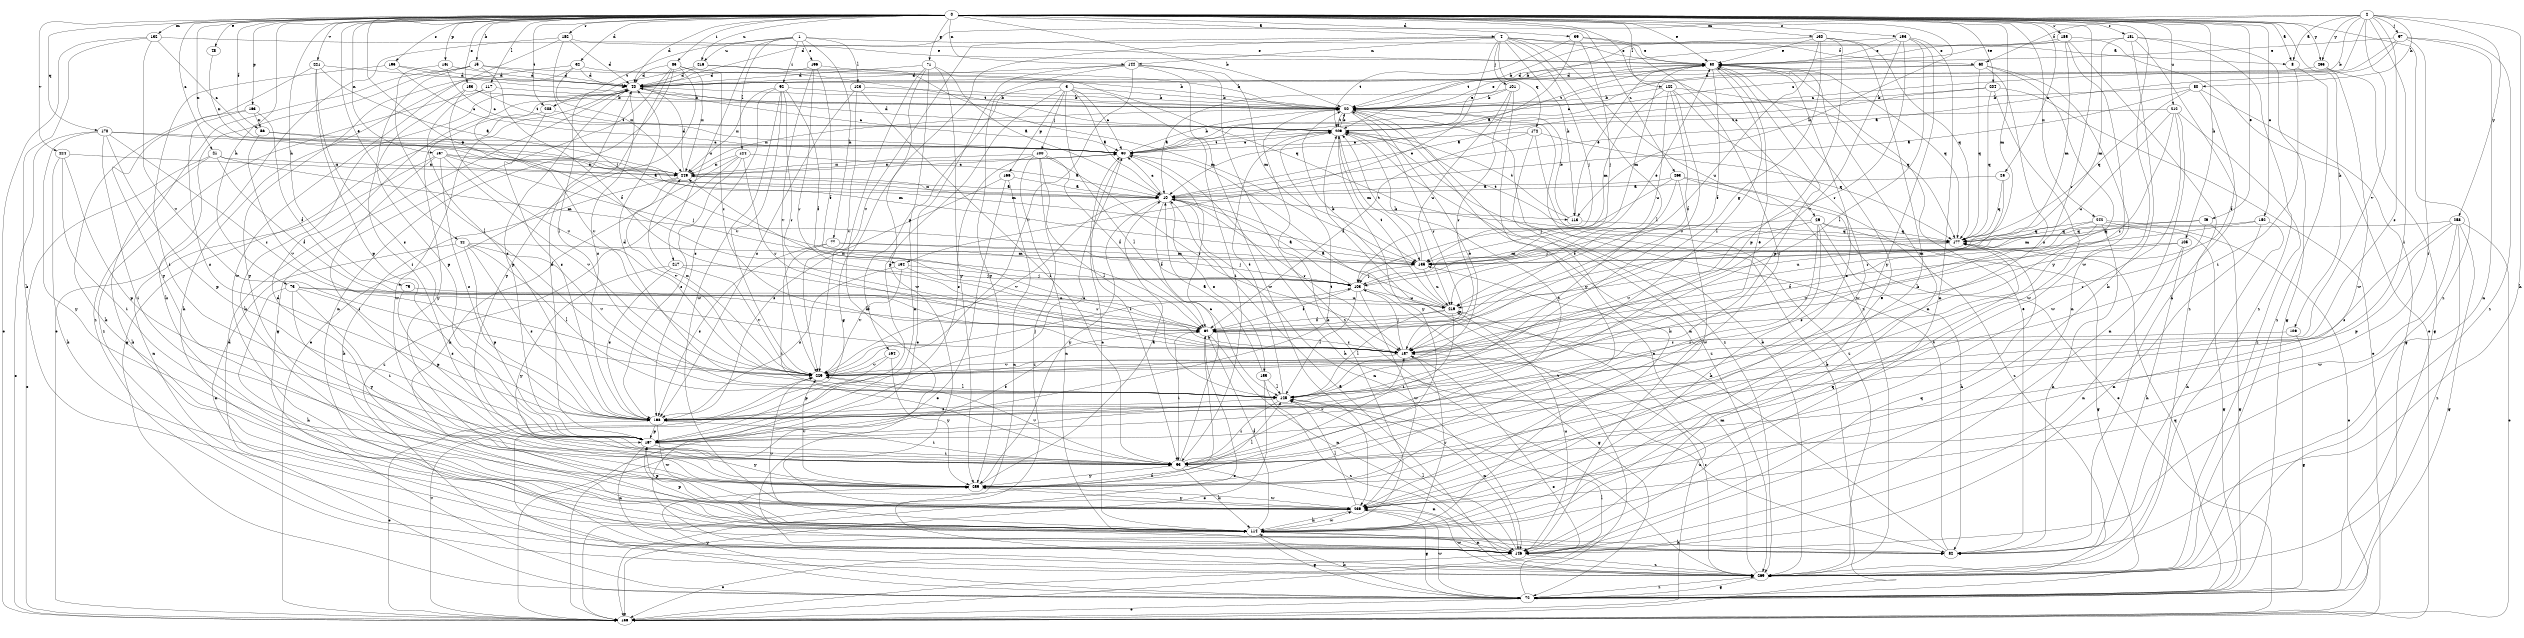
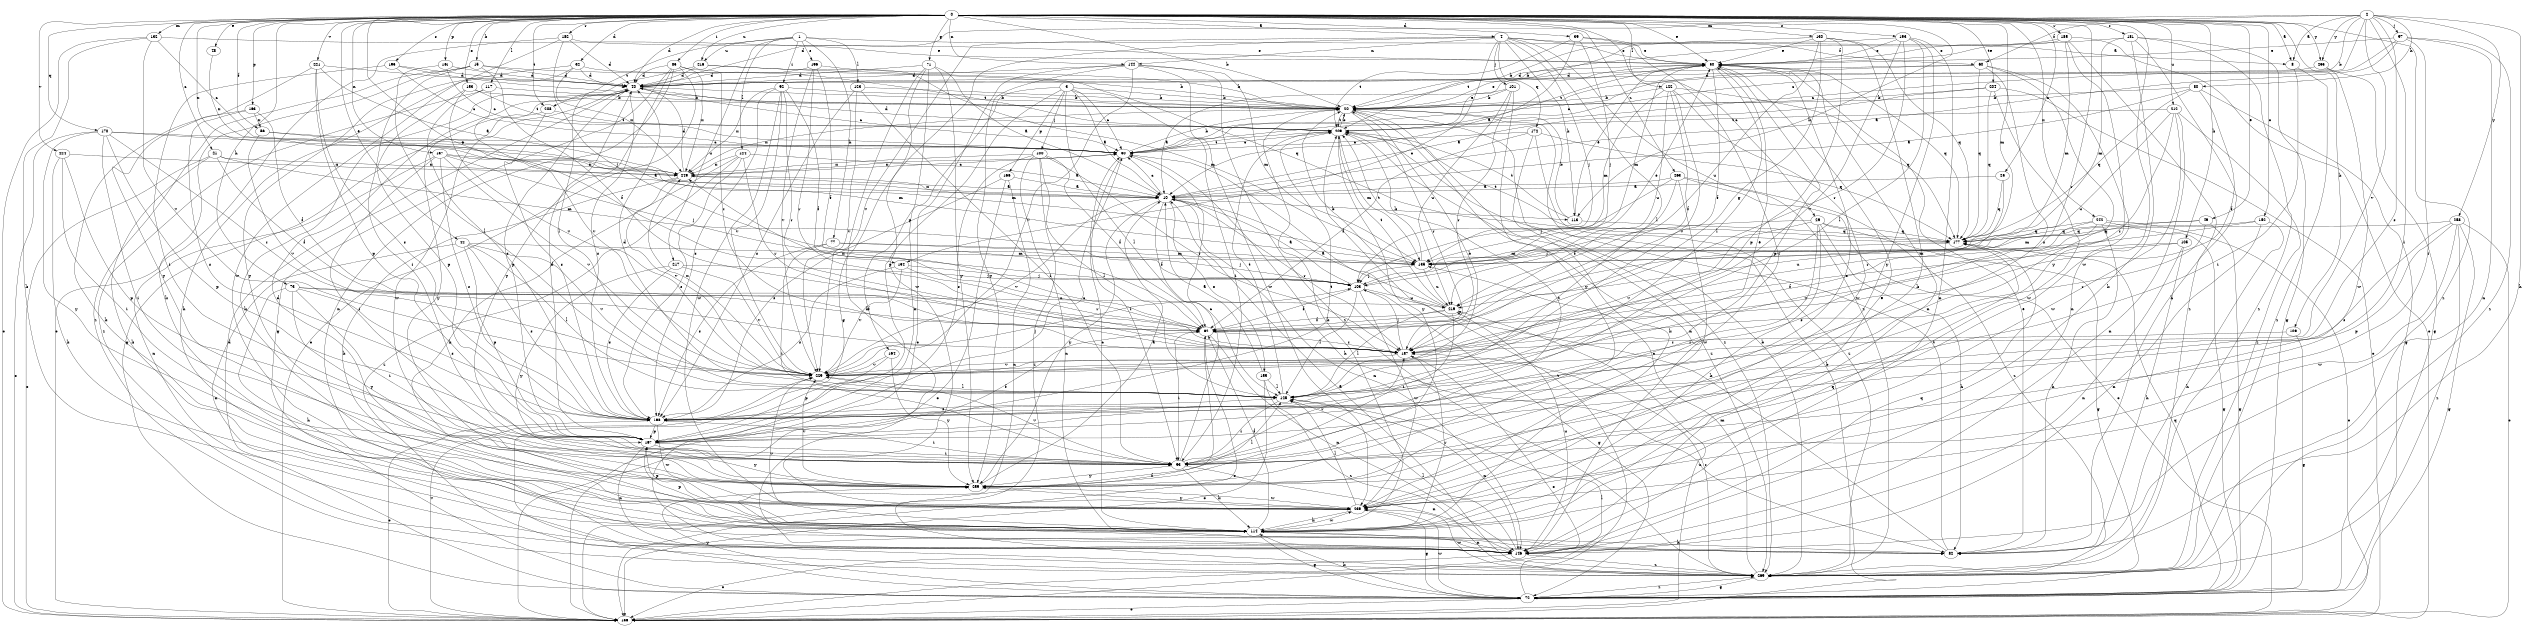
node "75": removed
